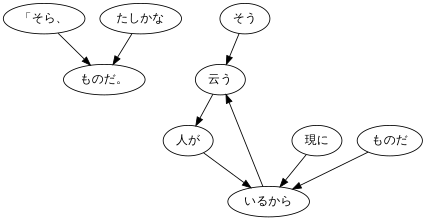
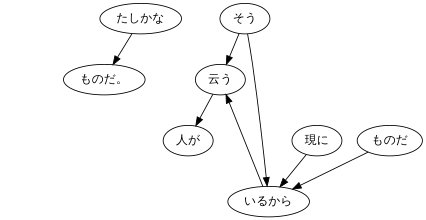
node "「そら、": removed
edge "人が" -> "いるから": now "そう" -> "いるから"
